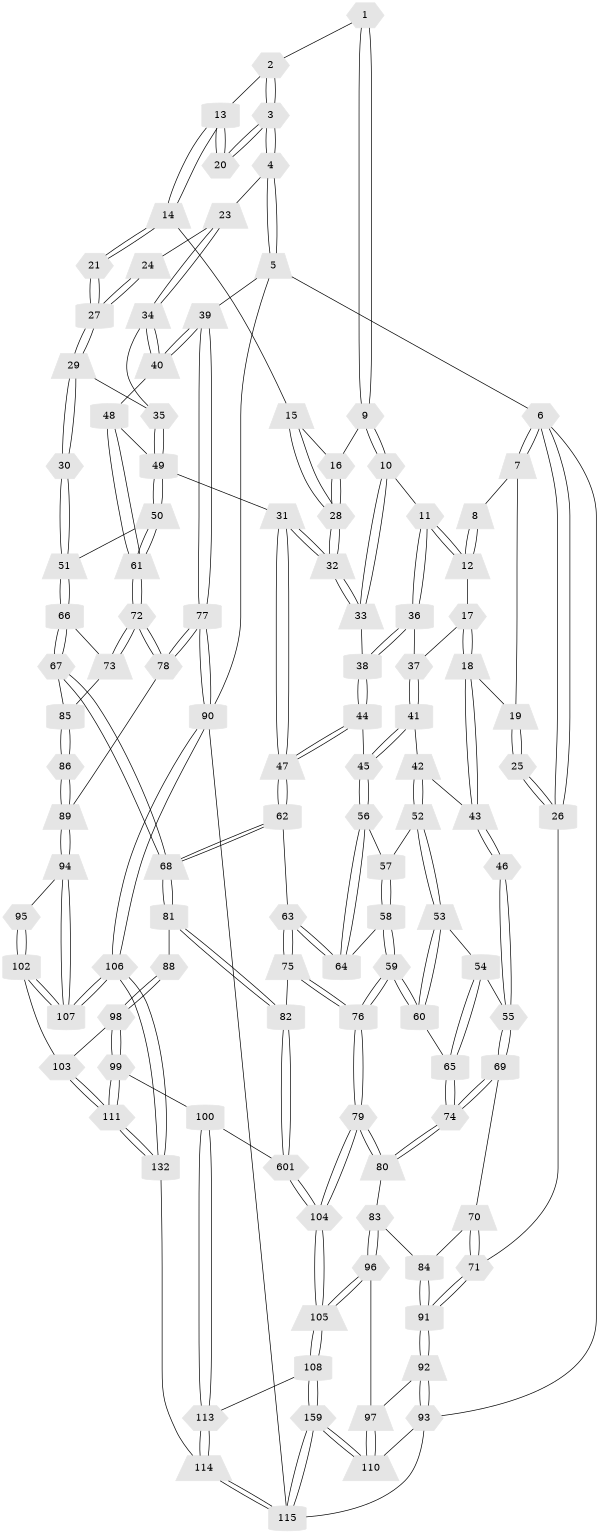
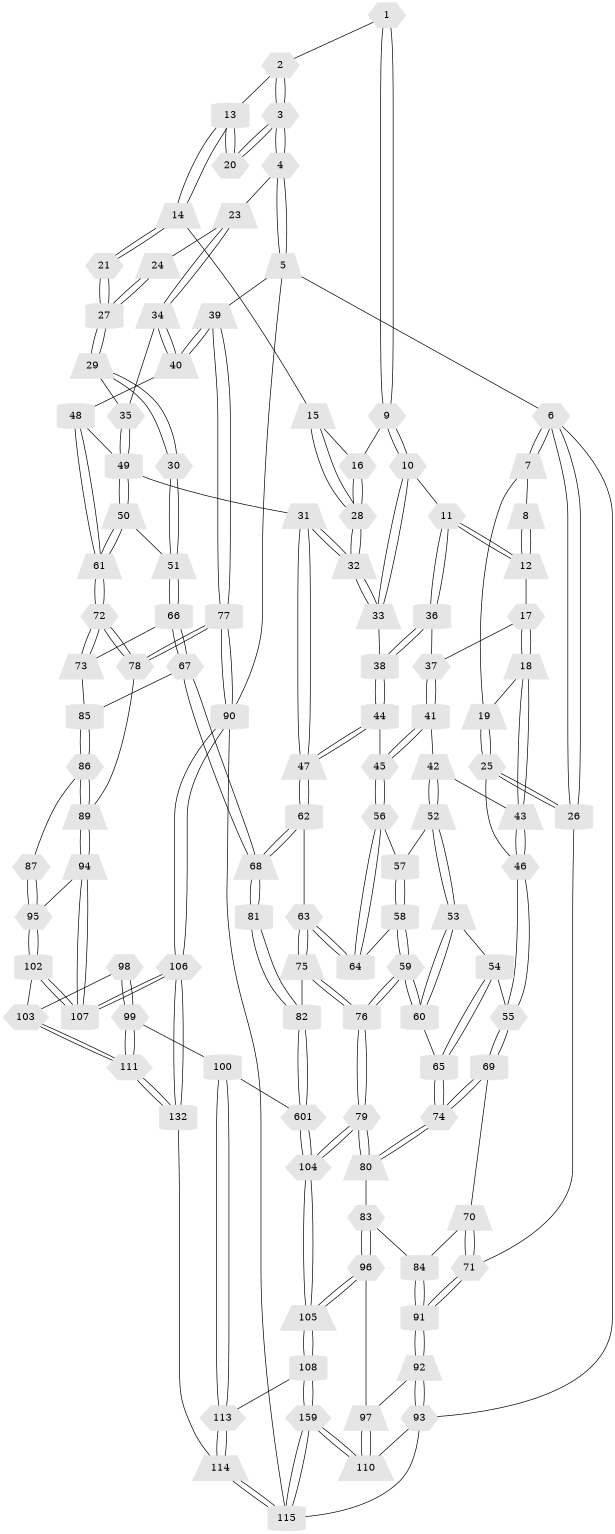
edge "25" -- "46": added
node "87": added
node "88": removed
